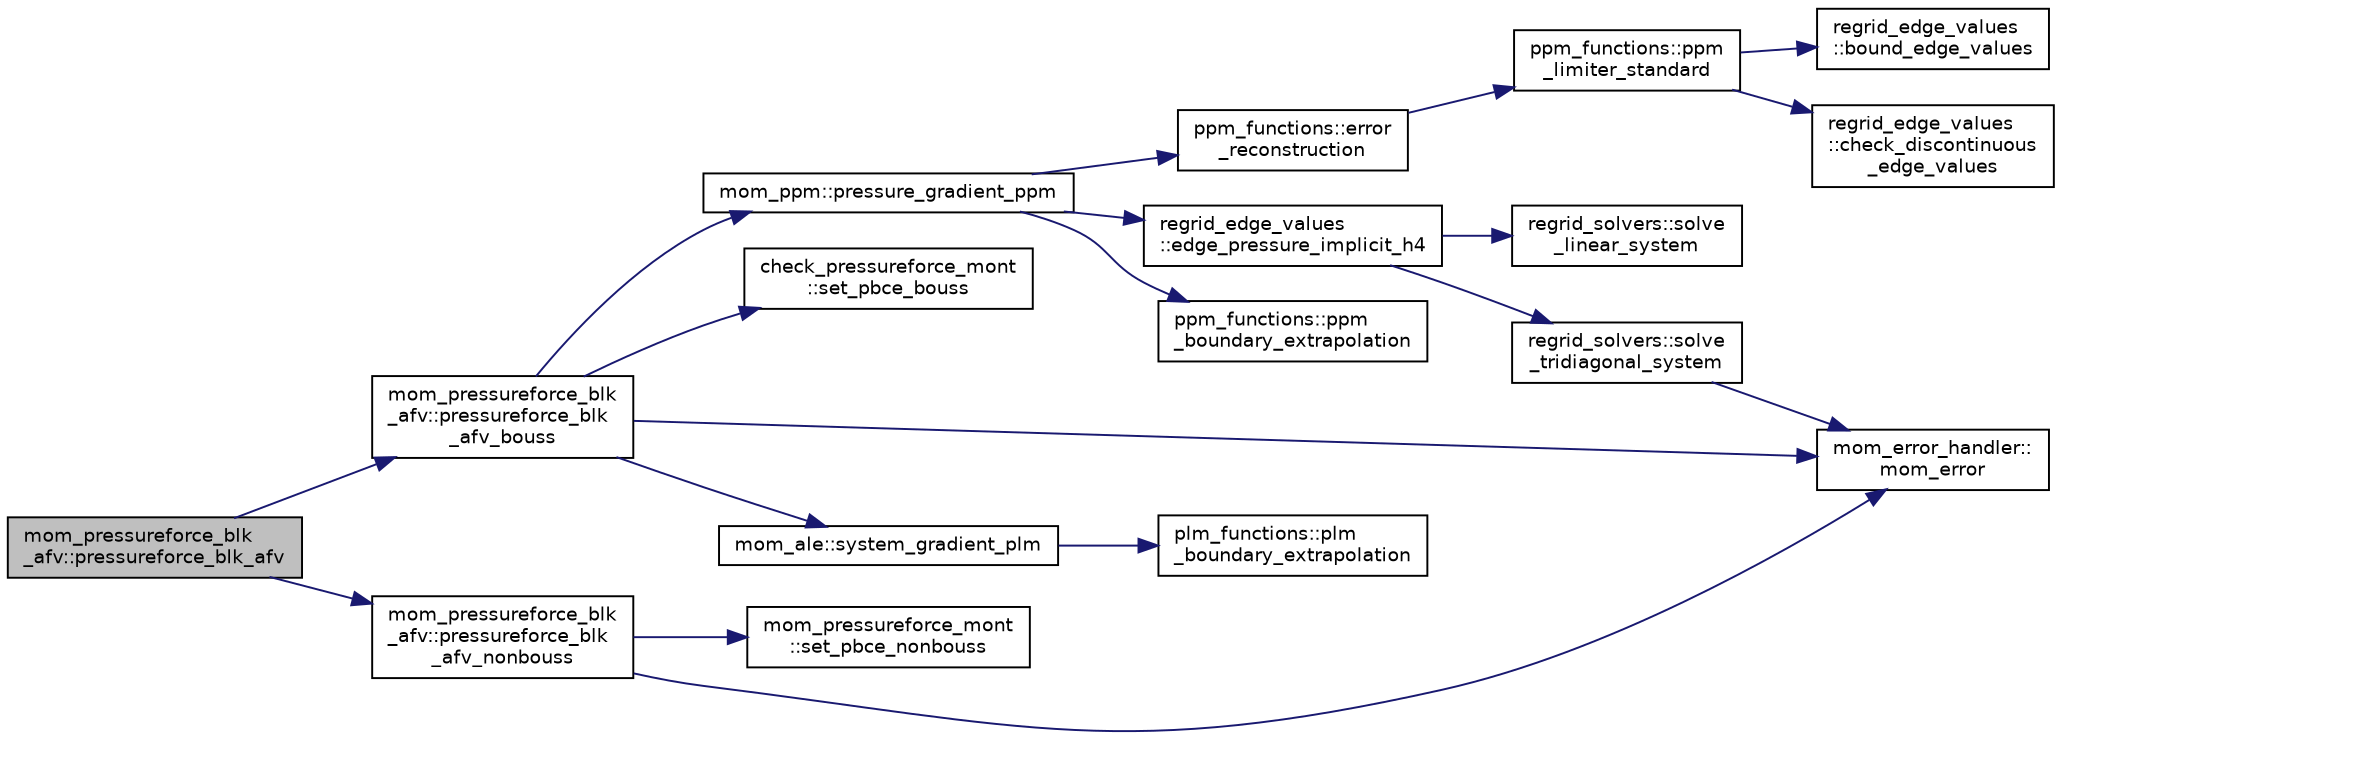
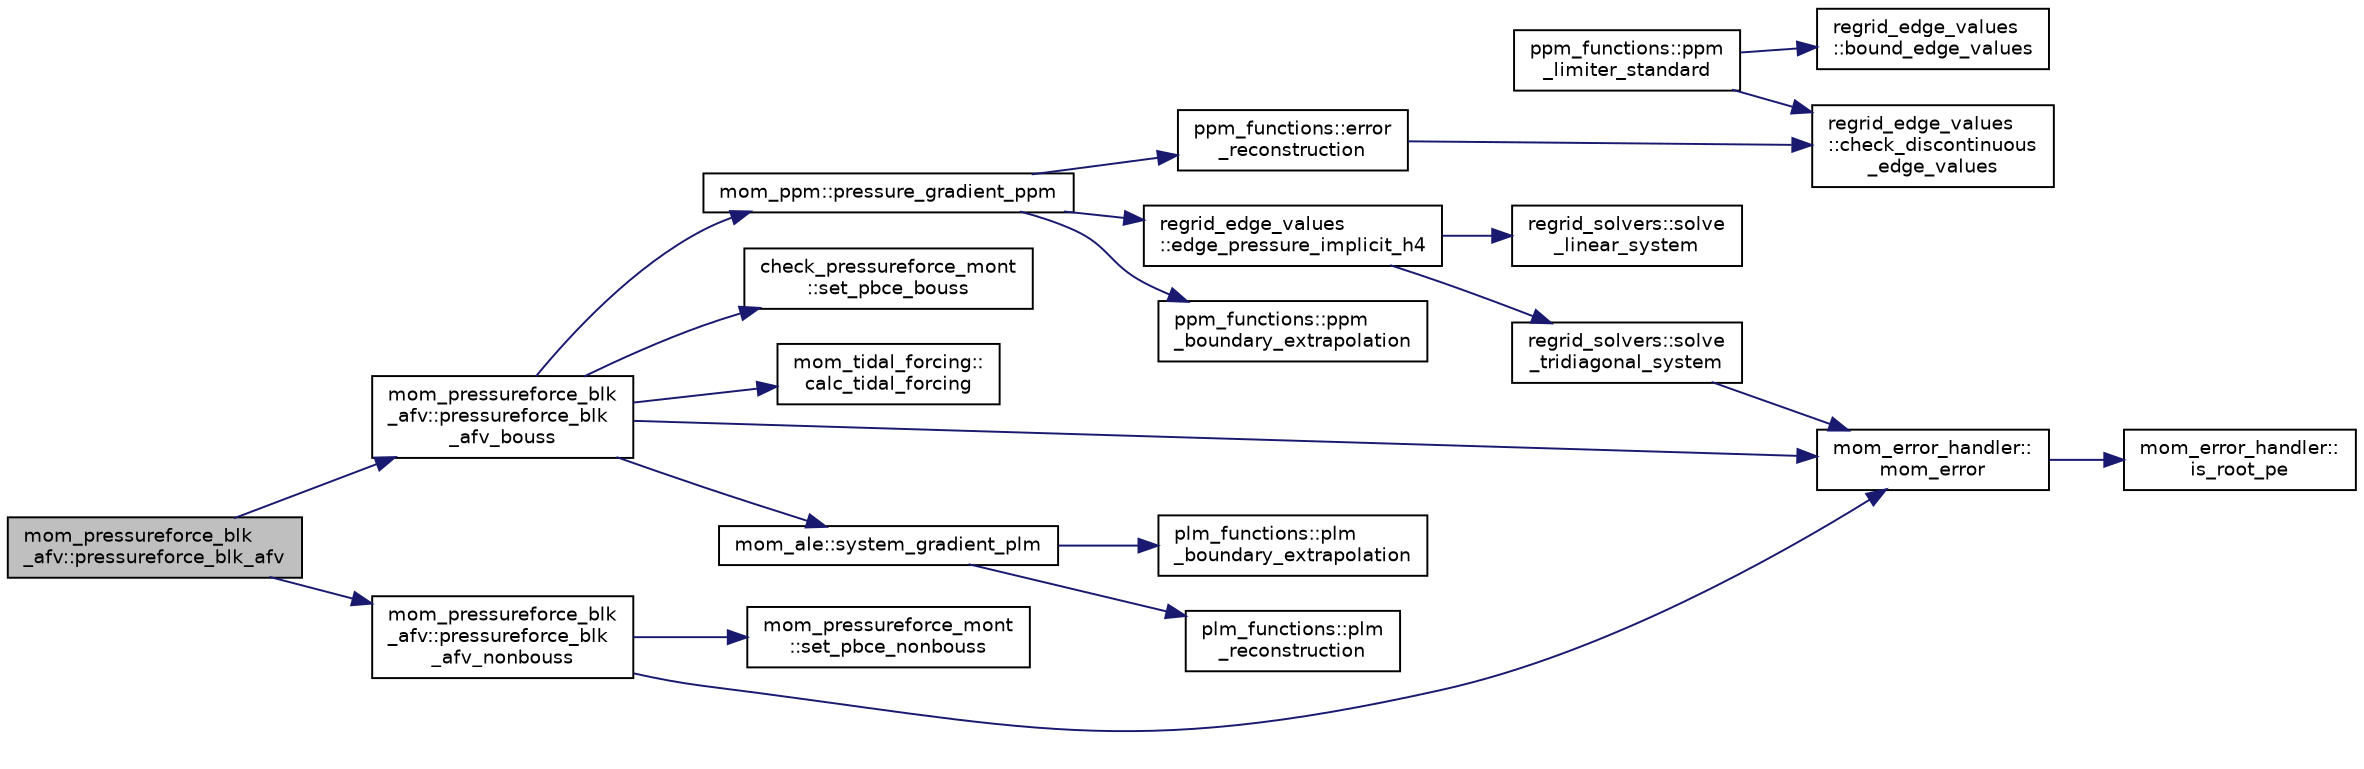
edge "ppm_functions::error _reconstruction" -> "ppm_functions::ppm _limiter_standard": now "ppm_functions::error _reconstruction" -> "regrid_edge_values ::check_discontinuous _edge_values"
node "mom_tidal_forcing:: calc_tidal_forcing": added
node "mom_error_handler:: is_root_pe": added
node "plm_functions::plm _reconstruction": added
